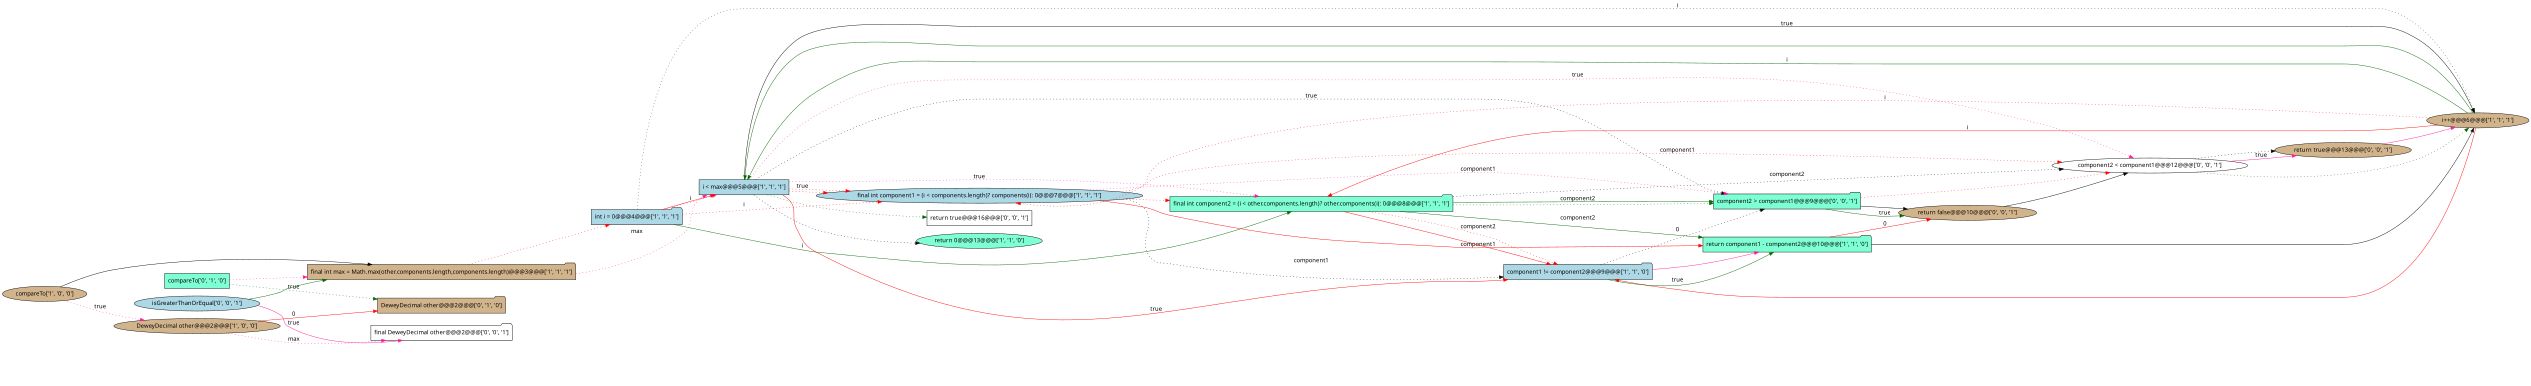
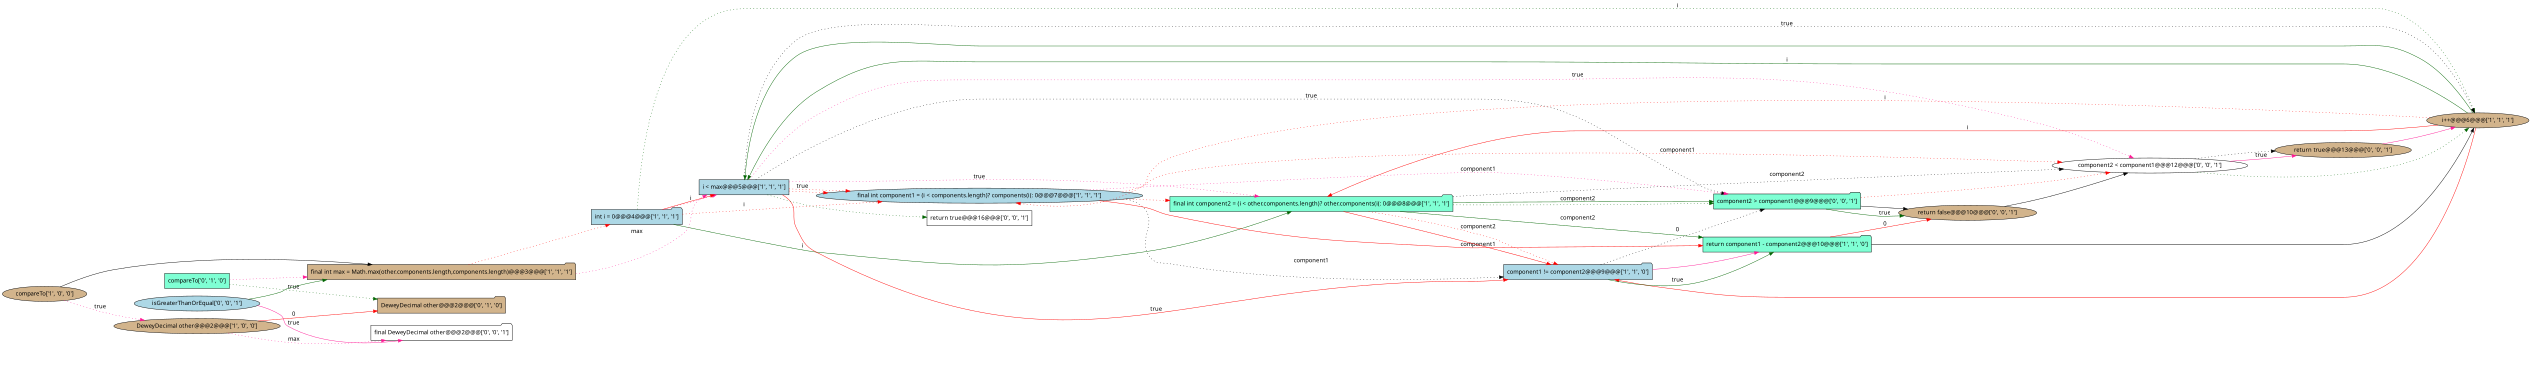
edge "i < max@@@5@@@['1', '1', '1']" -> "i++@@@6@@@['1', '1', '1']": style solid -> dotted
node "return 0@@@13@@@['1', '1', '0']": removed
